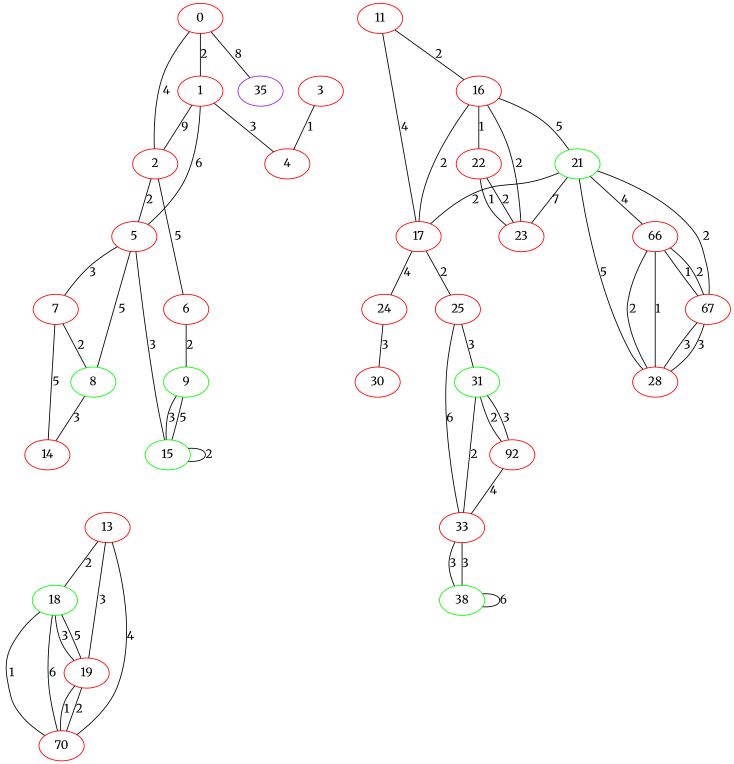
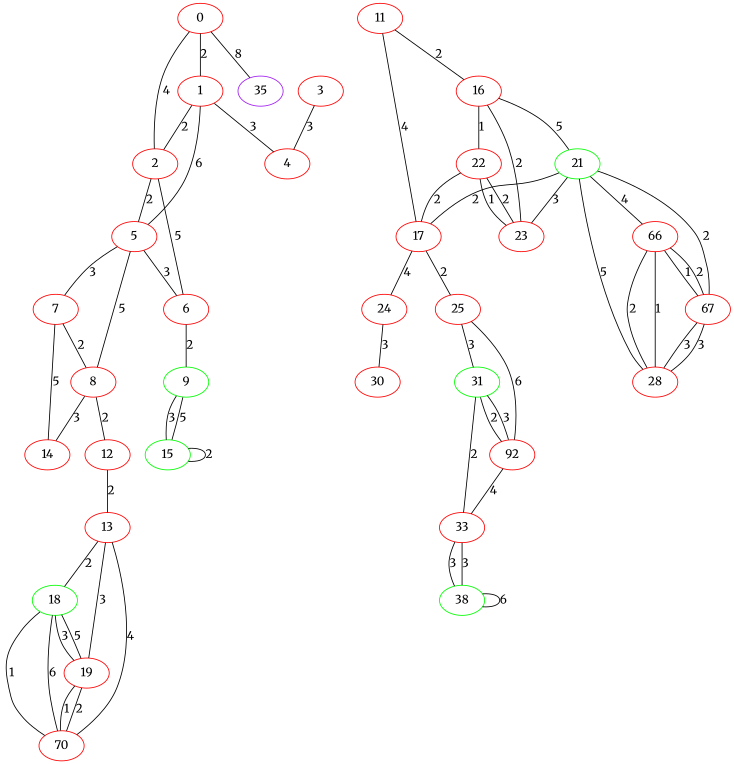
edge "1" -- "2": label "9" -> "2"
edge "3" -- "4": label "1" -> "3"
edge "16" -- "17": now "22" -- "17"
edge "21" -- "23": label "7" -> "3"
edge "5" -- "15": now "5" -- "6"
node "8": color green -> red
edge "25" -- "33": now "25" -- "92"
node "12": added
